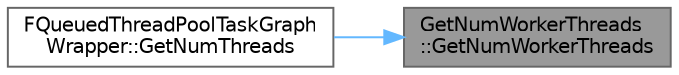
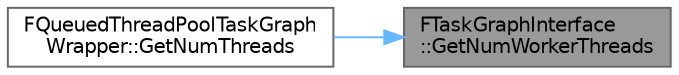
node "GetNumWorkerThreads ::GetNumWorkerThreads": label "GetNumWorkerThreads ::GetNumWorkerThreads" -> "FTaskGraphInterface ::GetNumWorkerThreads"
